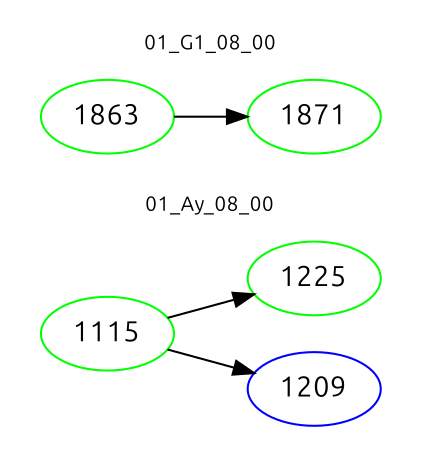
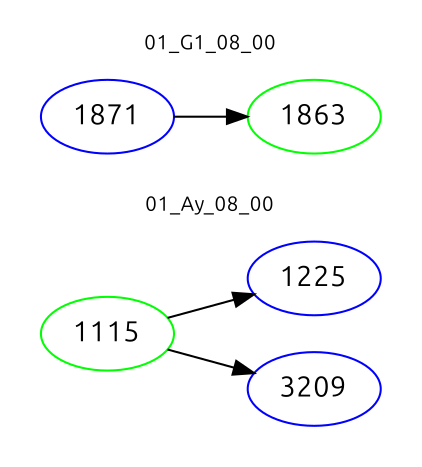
edge "1863" -> "1871": reversed
node "1871": color green -> blue
node "1225": color green -> blue
node "1209": label "1209" -> "3209"
